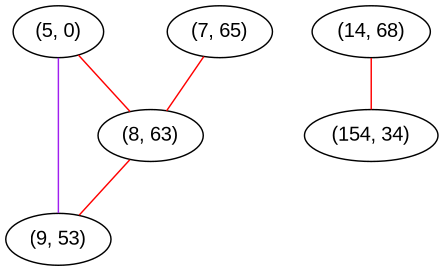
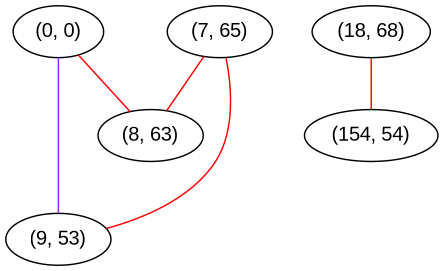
node "(5, 0)": label "(5, 0)" -> "(0, 0)"
node "(14, 68)": label "(14, 68)" -> "(18, 68)"
node "(154, 34)": label "(154, 34)" -> "(154, 54)"
edge "(8, 63)" -- "(9, 53)": now "(7, 65)" -- "(9, 53)"
